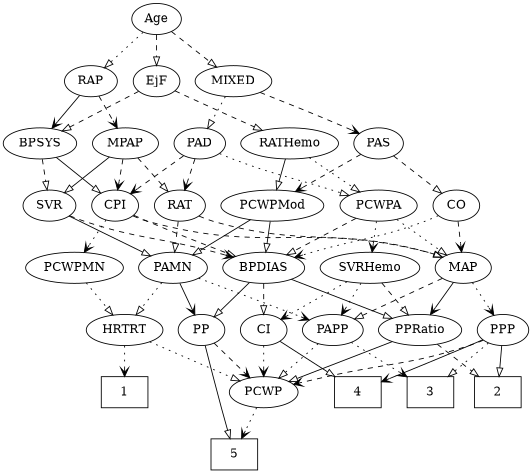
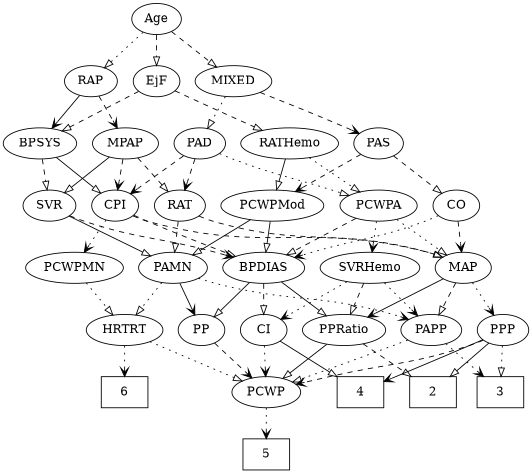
edge "PP" -> "5": removed
node "1": label "1" -> "6"
